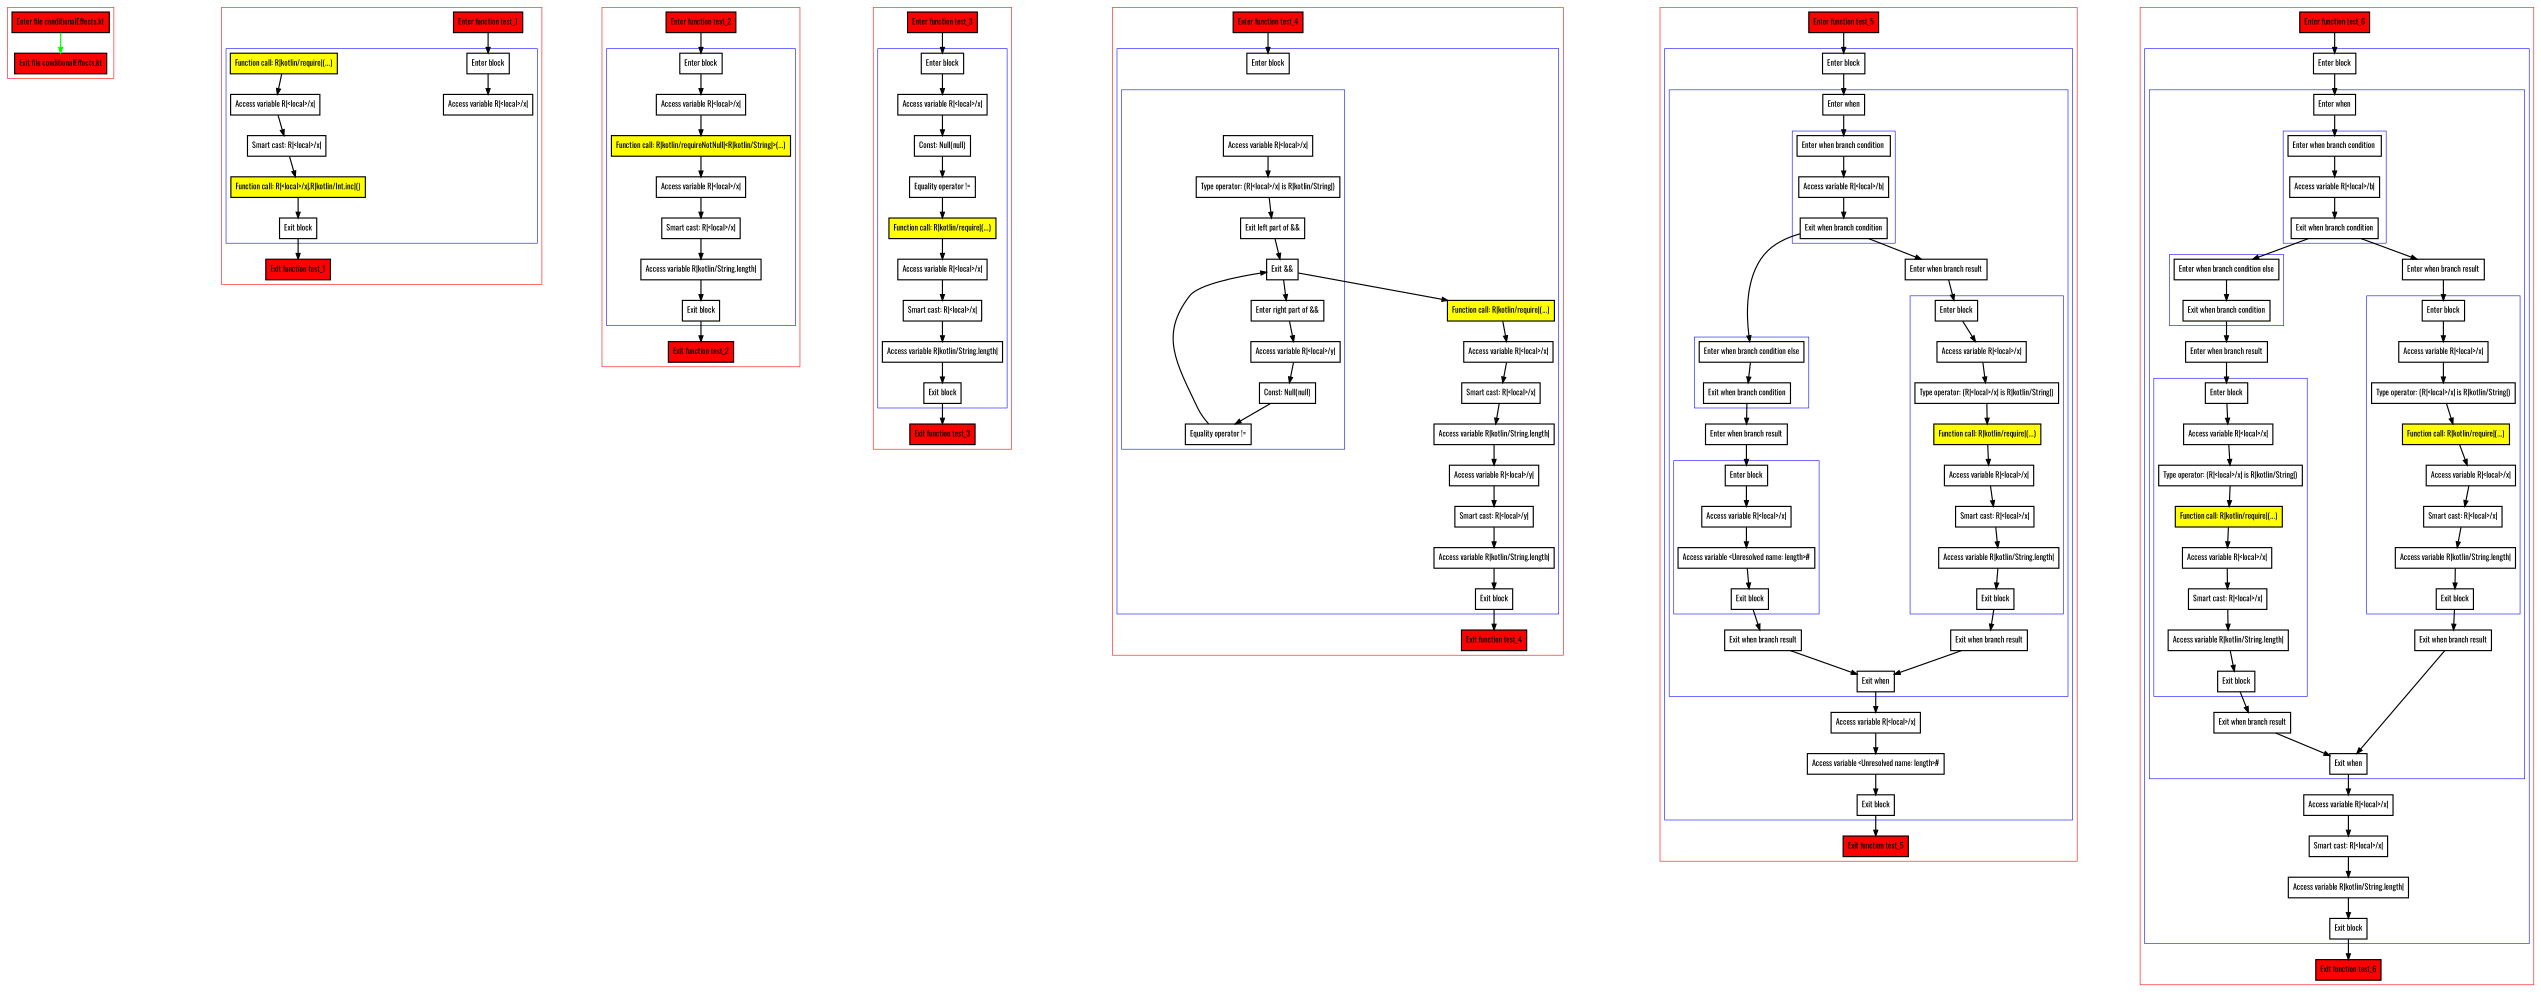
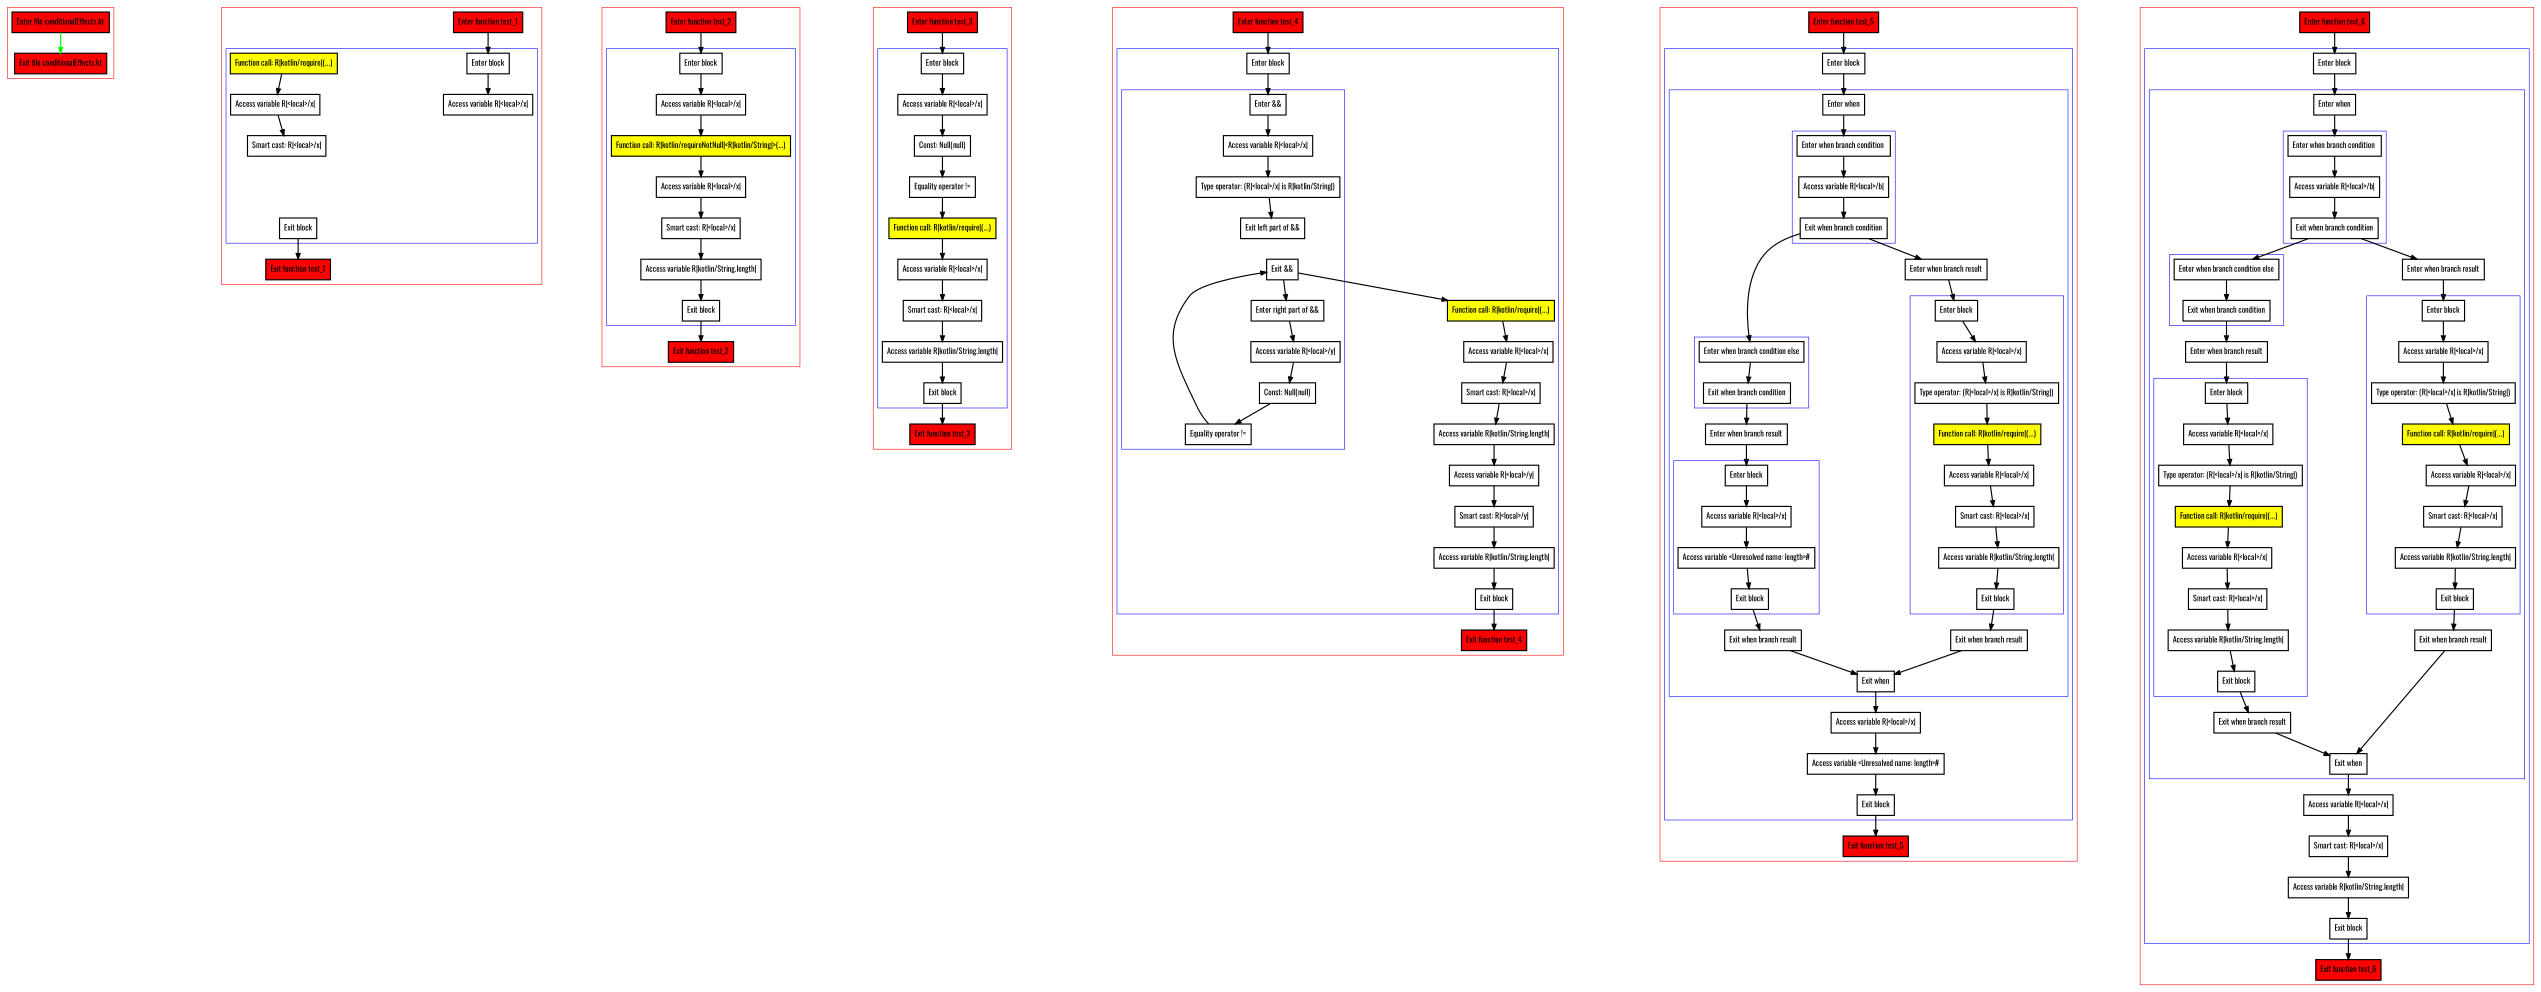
node "Enter &&": added
node "Function call: R|<local>/x|.R|kotlin/Int.inc|()": removed
edge "Exit left part of &&" -> "Exit &&": removed
